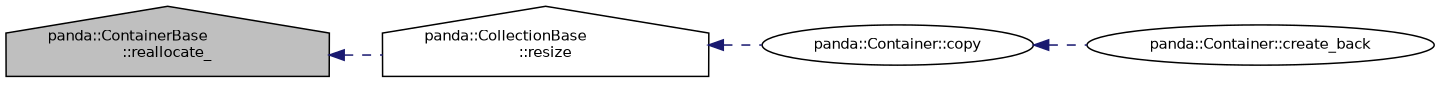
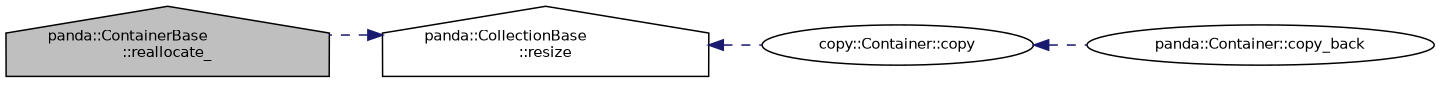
node "panda::Container::copy": label "panda::Container::copy" -> "copy::Container::copy"
node "panda::Container::create_back": label "panda::Container::create_back" -> "panda::Container::copy_back"
edge "panda::CollectionBase ::resize" -> "panda::ContainerBase ::reallocate_": reversed
